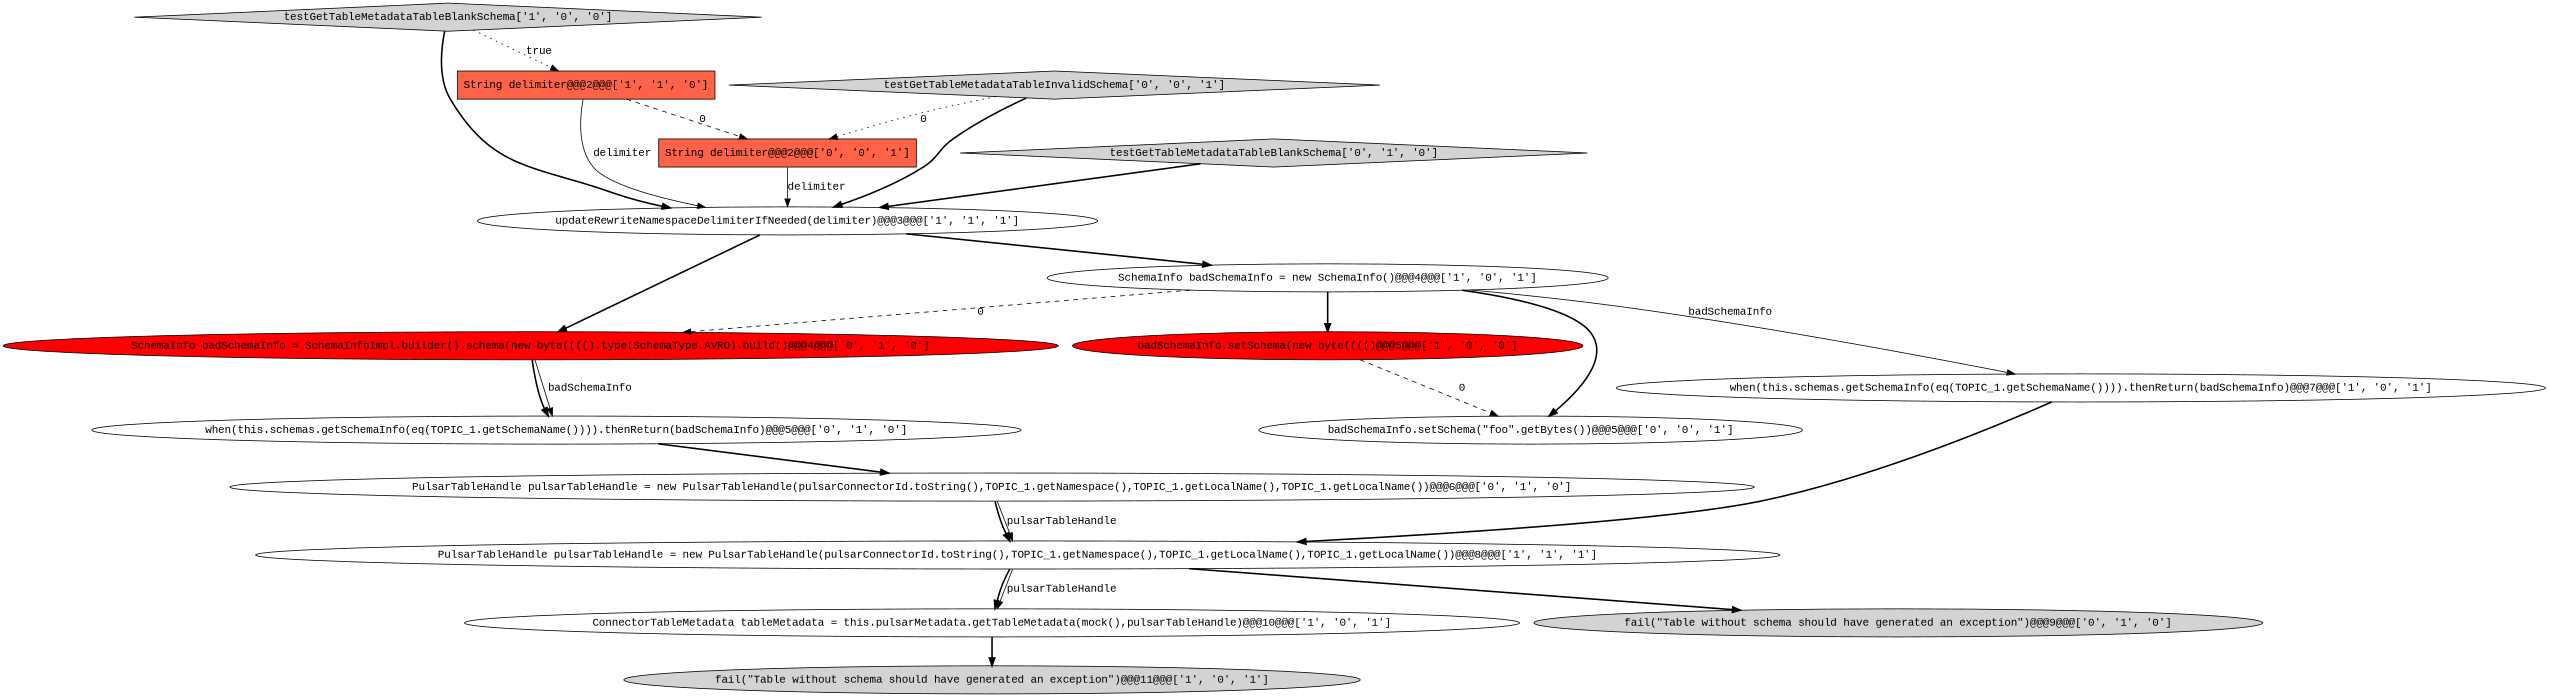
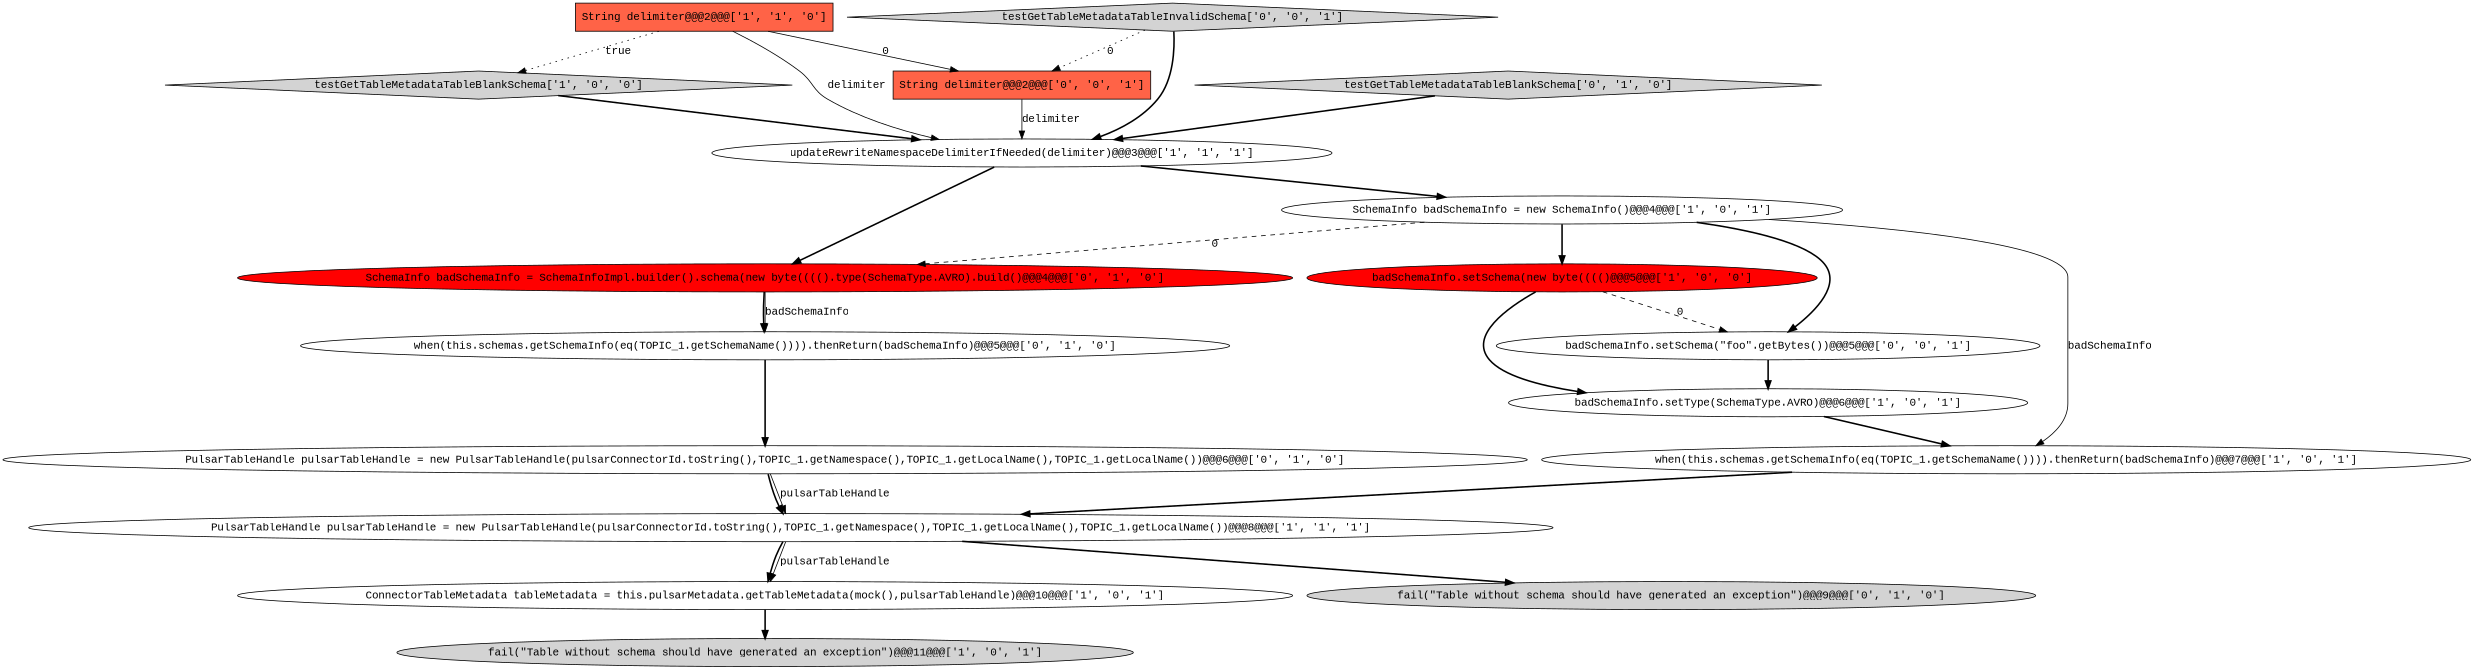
edge "testGetTableMetadataTableBlankSchema['1', '0', '0']" -> "String delimiter@@@2@@@['1', '1', '0']": reversed
edge "String delimiter@@@2@@@['1', '1', '0']" -> "String delimiter@@@2@@@['0', '0', '1']": style dashed -> solid
node "badSchemaInfo.setType(SchemaType.AVRO)@@@6@@@['1', '0', '1']": added
